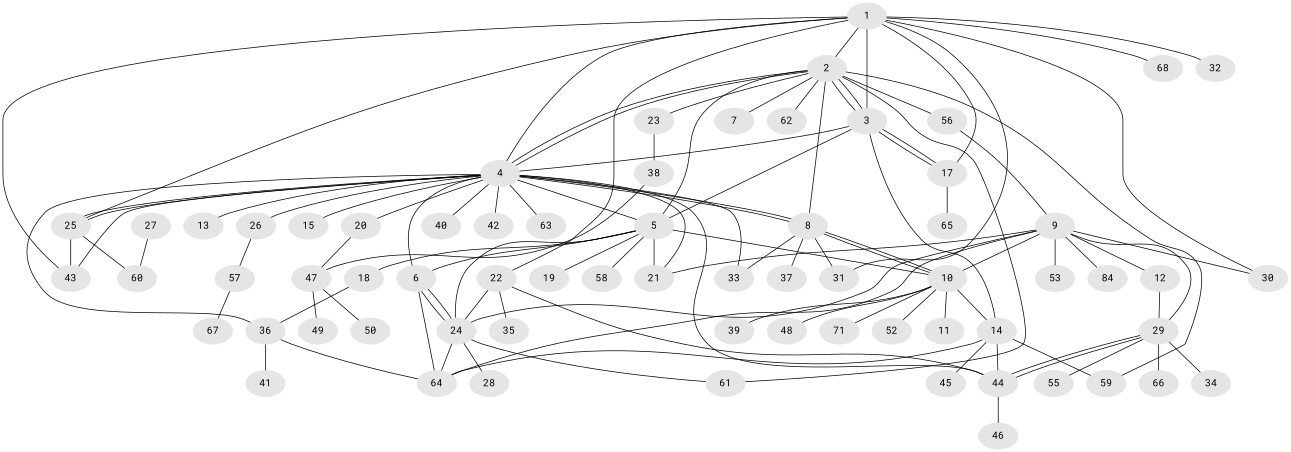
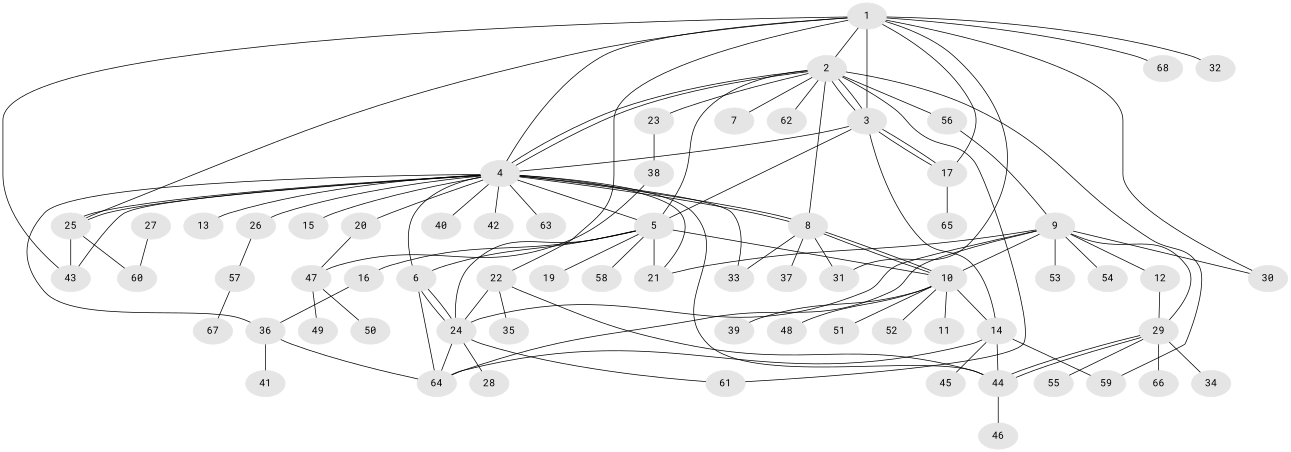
node "18": label "18" -> "16"
node "84": label "84" -> "54"
node "71": label "71" -> "51"
